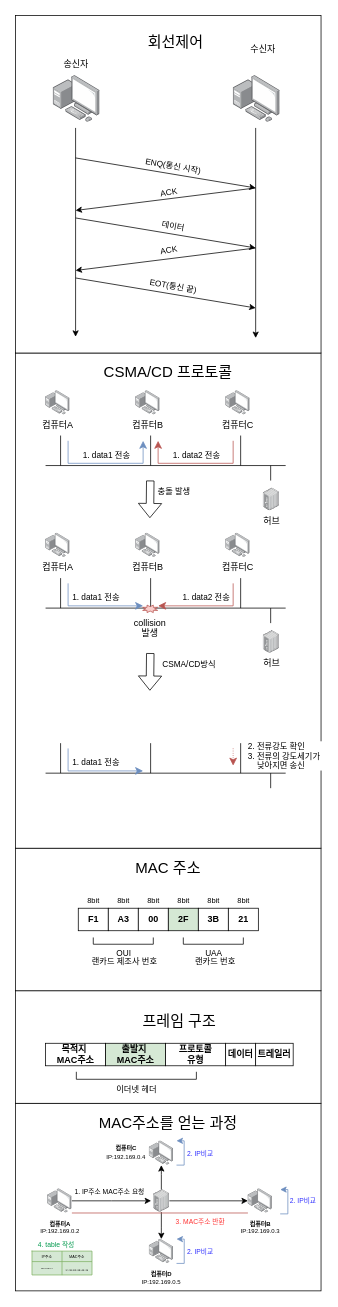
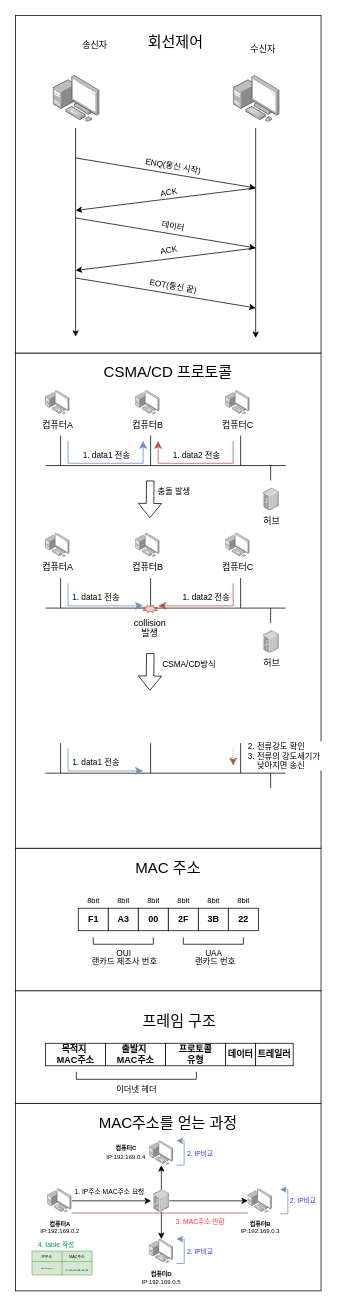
node "송신자": moved (76, 64) -> (95, 45)
node "2F": fillcolor #d5e8d4 -> #ffffff
node "21": label "21" -> "22"
node "출발지 MAC주소": fillcolor #d5e8d4 -> #ffffff
